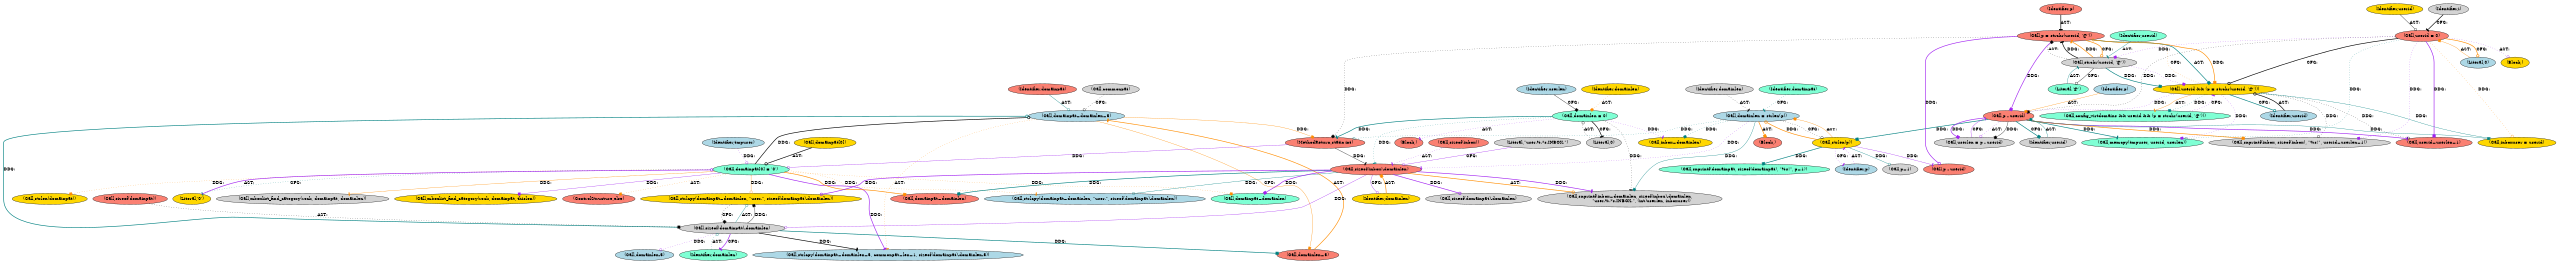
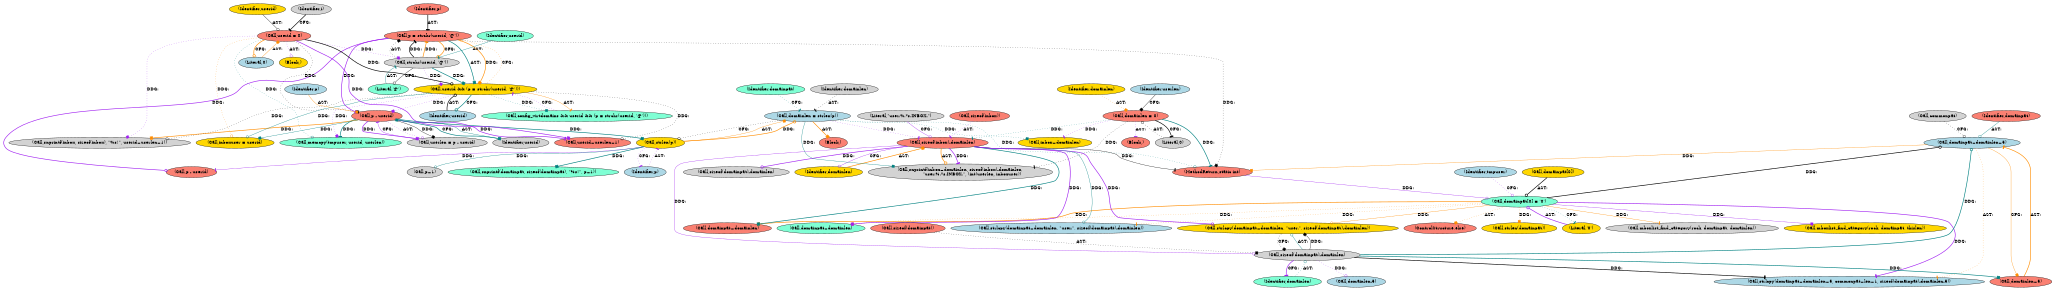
edge "(Call,userid = 0)" -> "(Call,userid && (p = strchr(userid, '@')))": label "CFG: " -> "DDG: "
node "(Call,domainlen = 0)": fillcolor aquamarine -> salmon
edge "(Identifier,tmpuser)" -> "(Call,domainpat[0] = '0')": label "DDG: " -> "CFG: "
edge "(MethodReturn,static int)" -> "(Call,sizeof(inbox)-domainlen)": reversed
